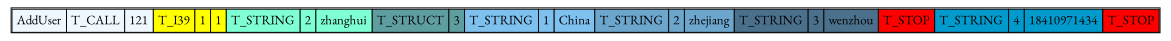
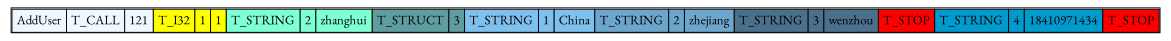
node "AddUser": text "T_I39" -> "T_I32"
